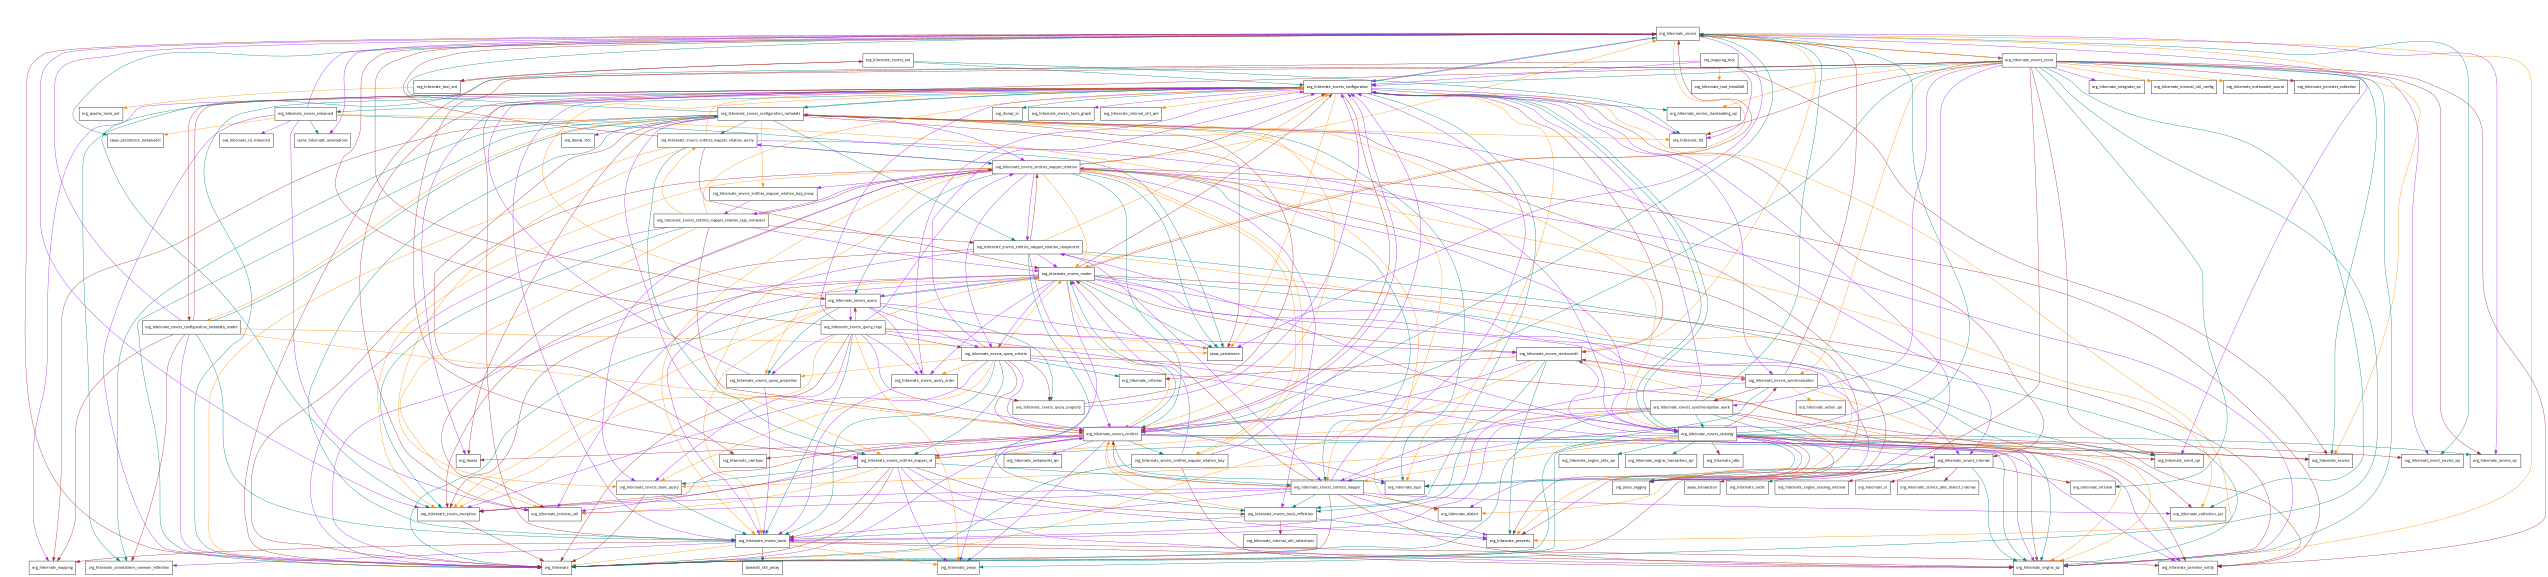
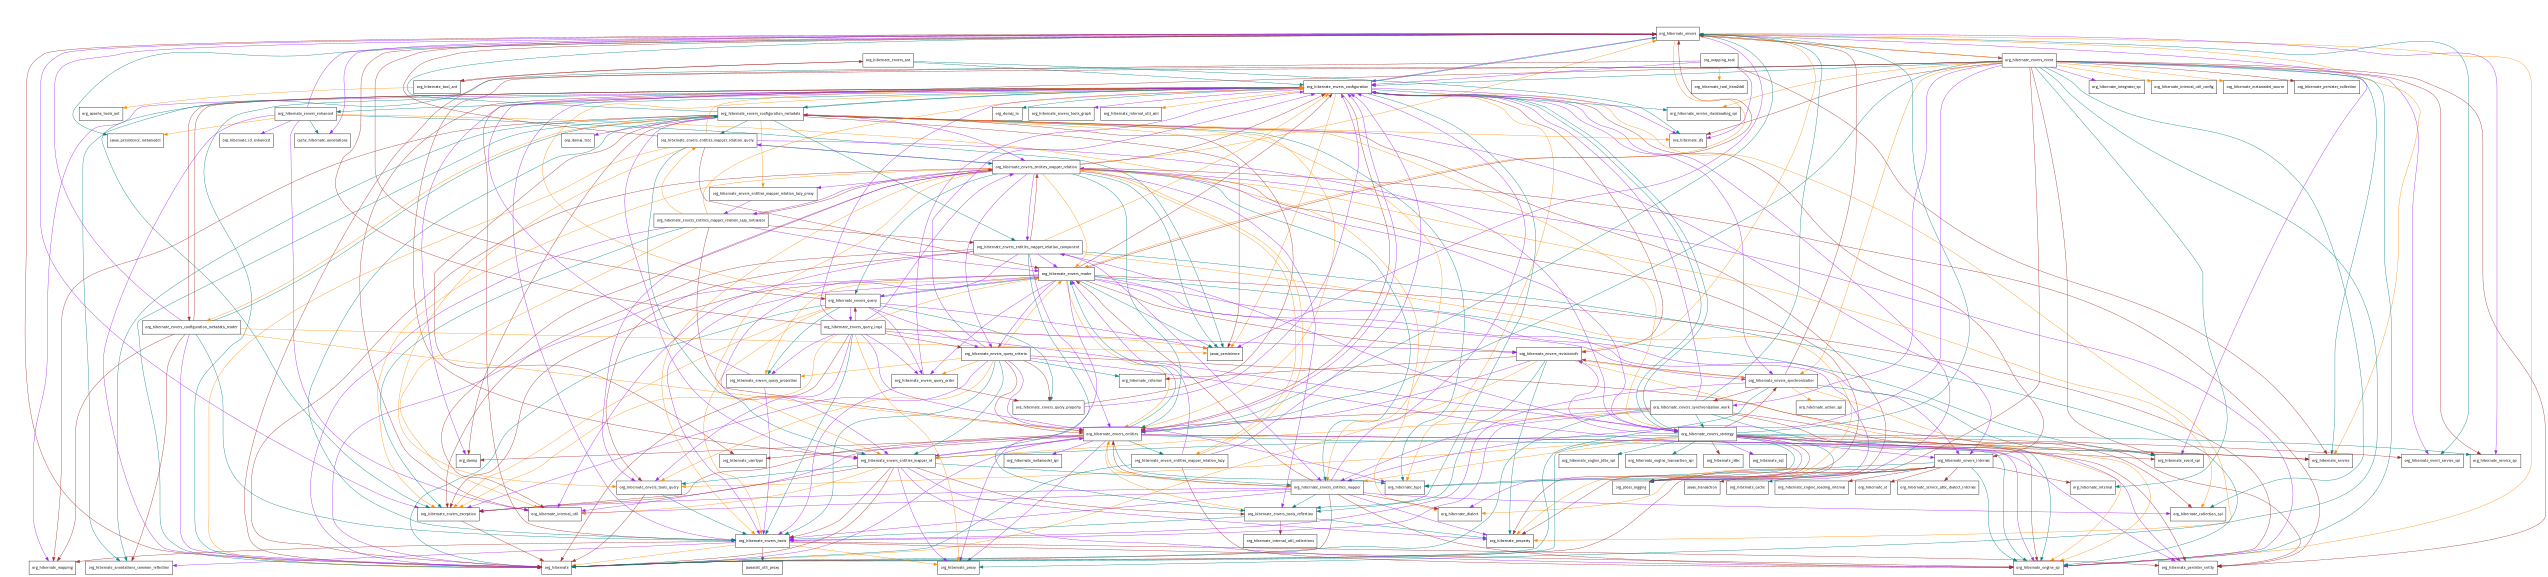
edge "org_hibernate_envers_entities_mapper_relation_component" -> "org_hibernate_envers_tools_query": added
edge "org_hibernate_envers_entities_mapper_relation_component" -> "org_hibernate_envers_entities_mapper_id": added
node "org_hibernate_sql": added
